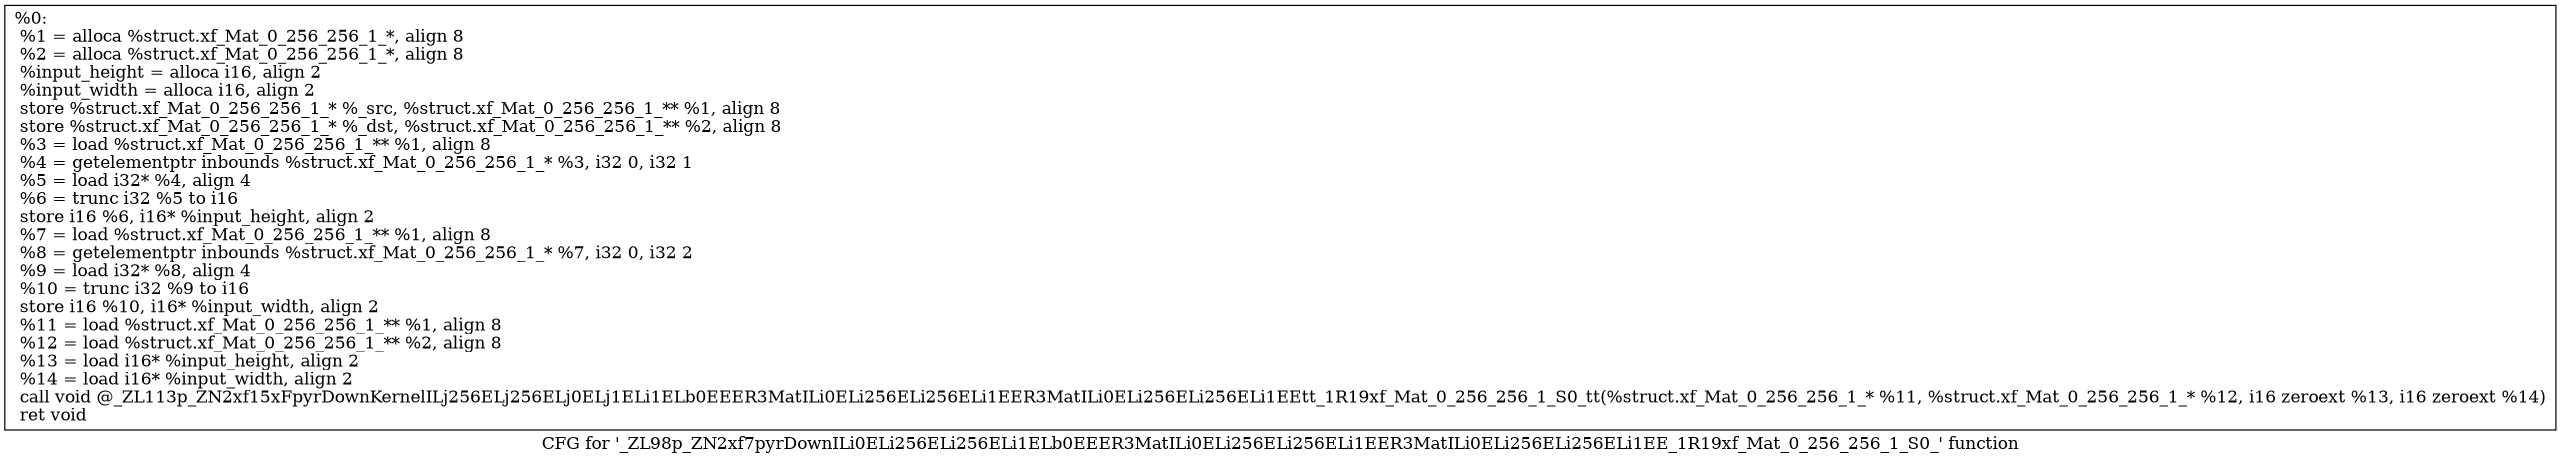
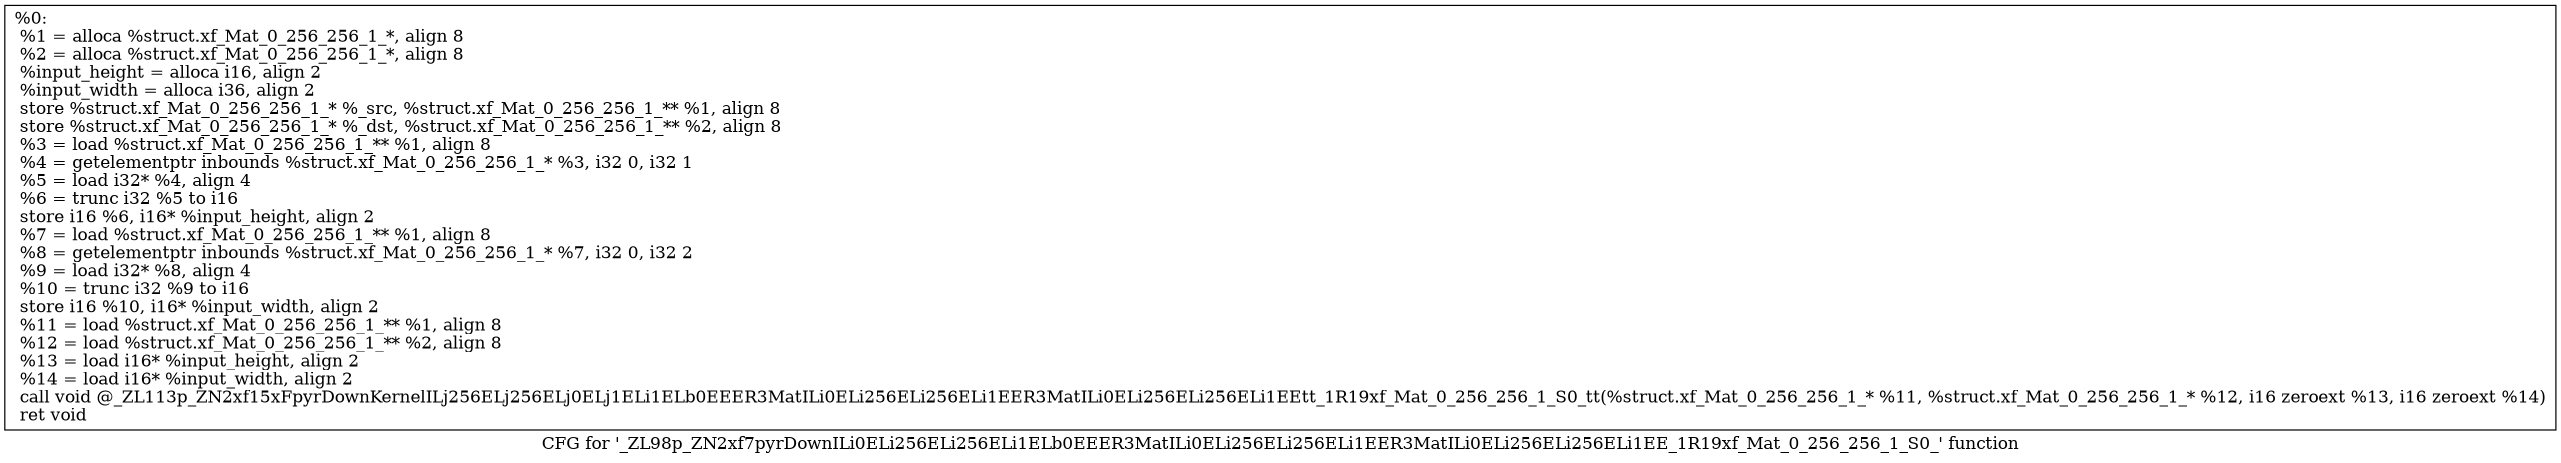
node "%0:": text "%input_width = alloca i16, align 2" -> "%input_width = alloca i36, align 2"
